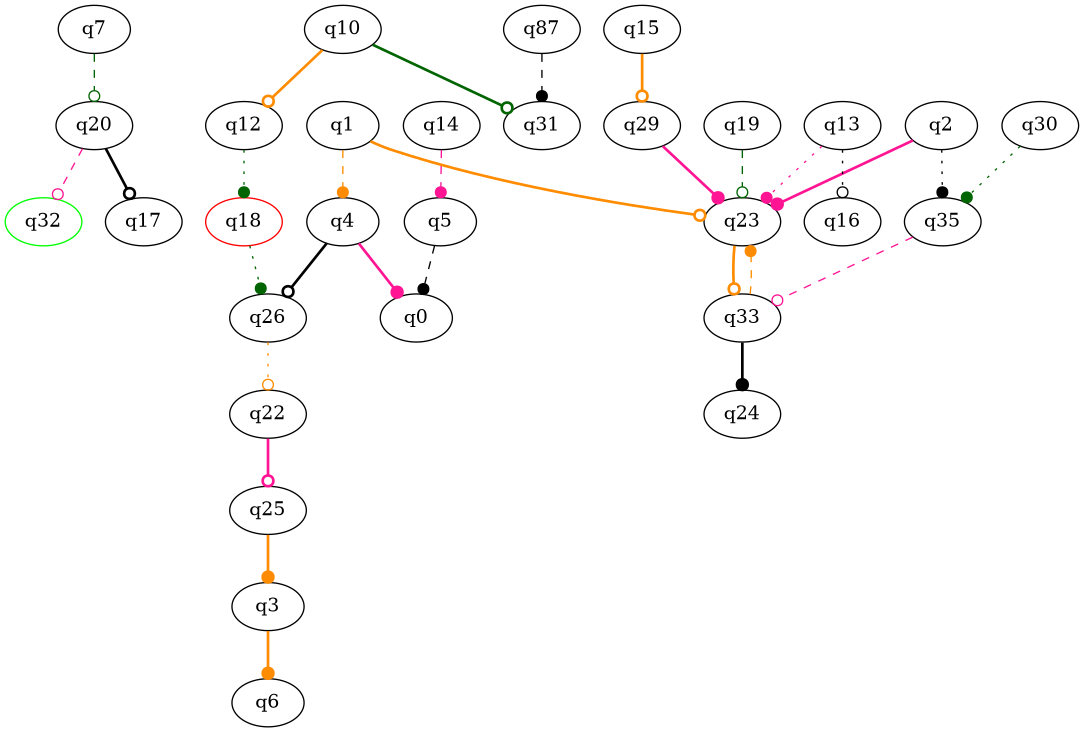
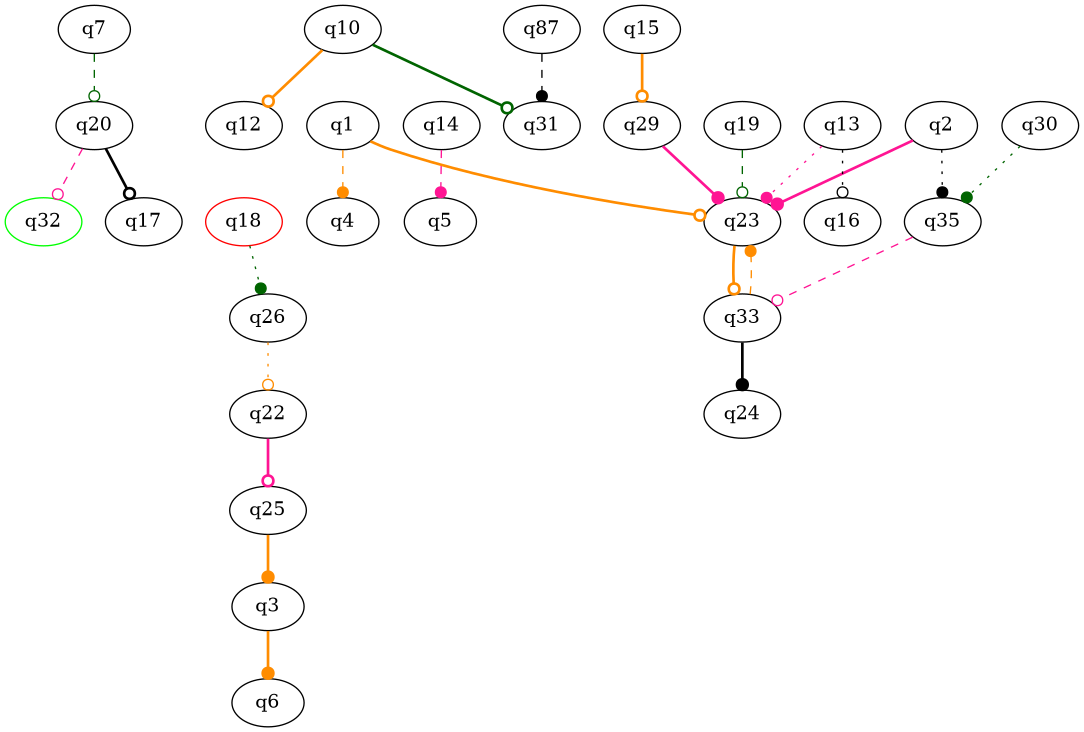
edge "q12" -> "q18": removed
edge "q4" -> "q26": removed
node "q0": removed
